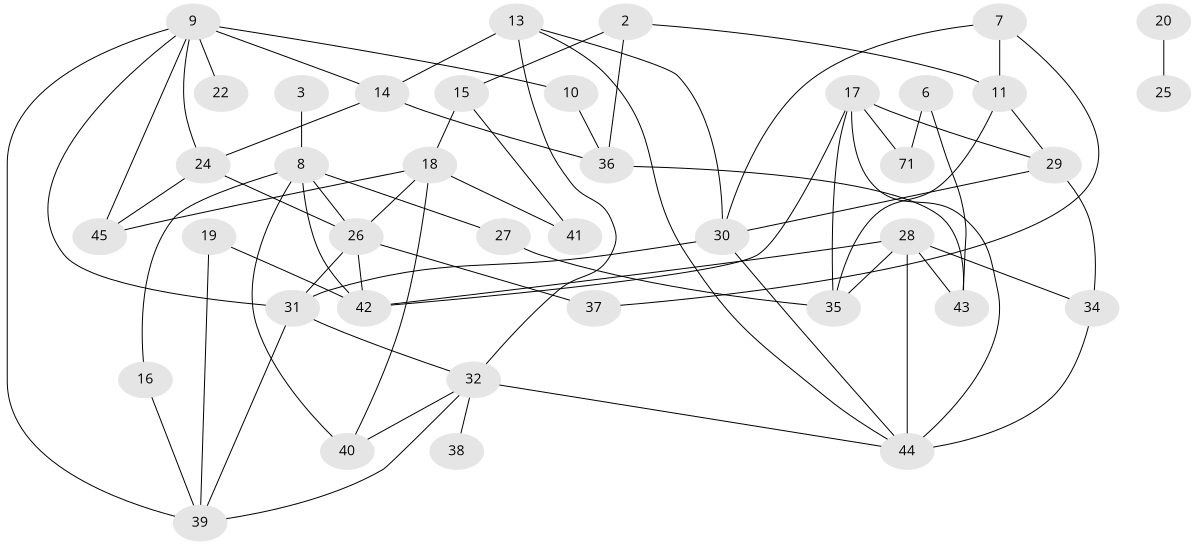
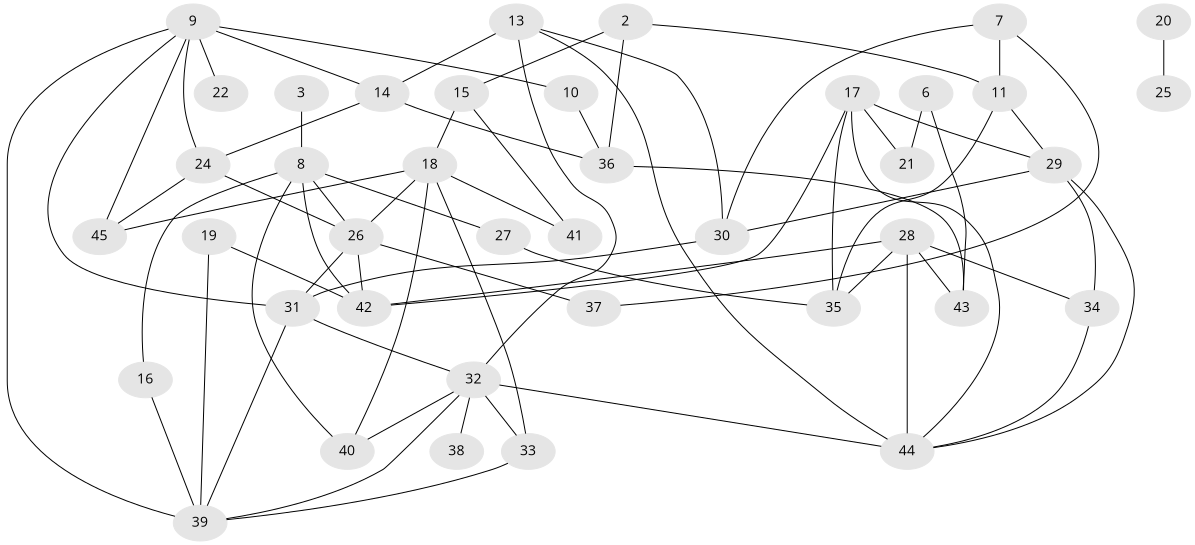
node "71": label "71" -> "21"
edge "30" -- "44": now "29" -- "44"
node "33": added
